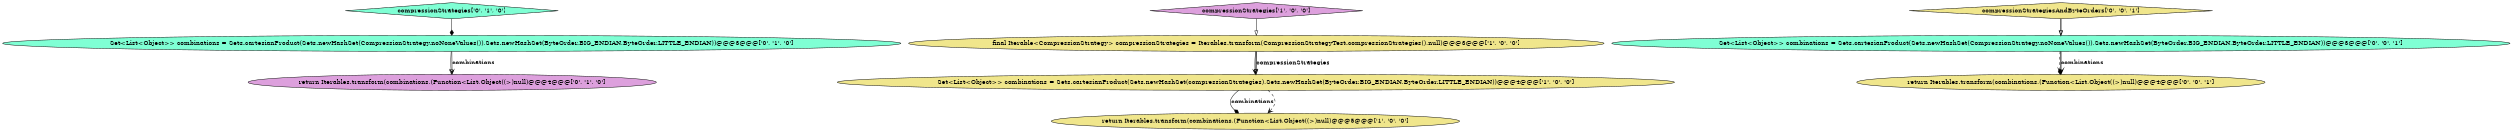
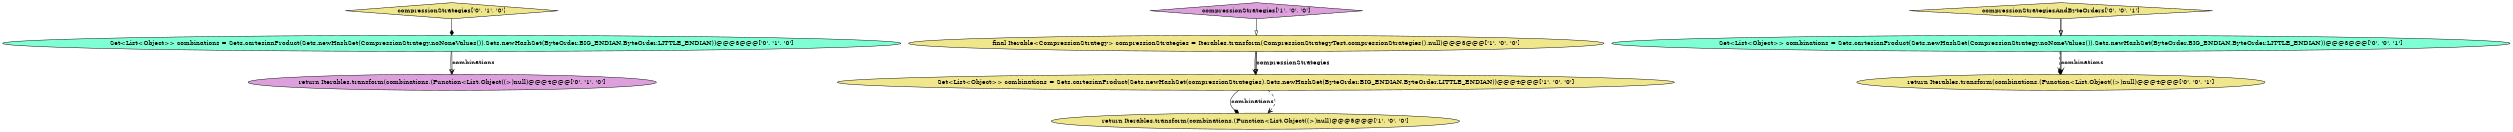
node "compressionStrategies['0', '1', '0']": fillcolor aquamarine -> khaki
